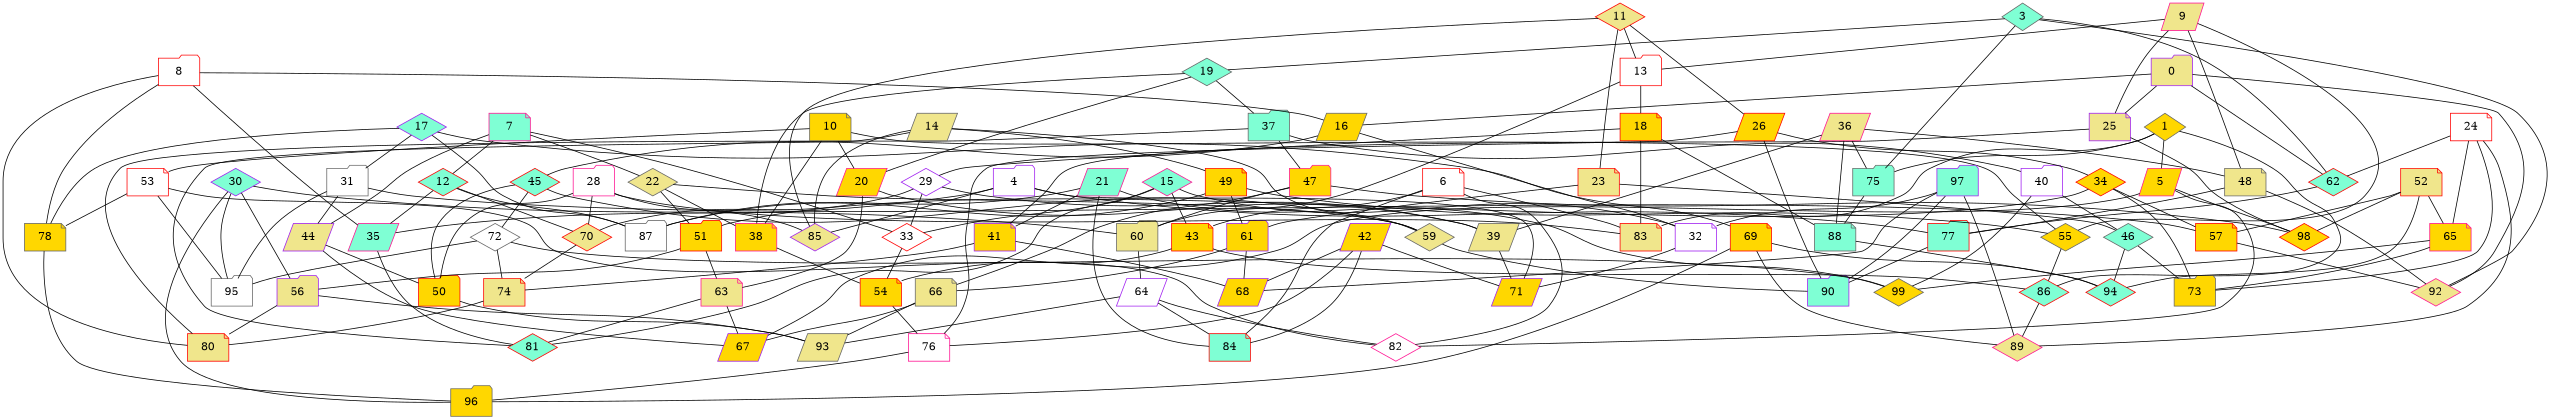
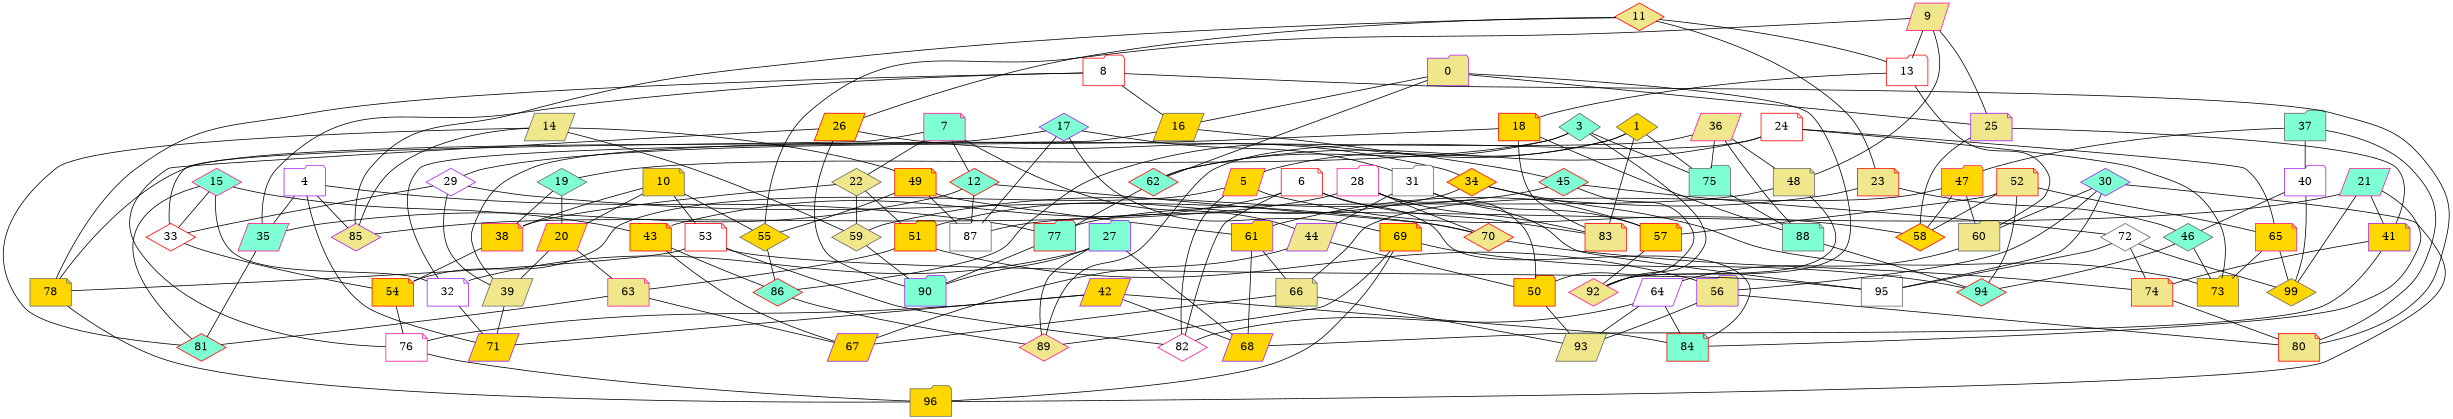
edge "19" -- "37": removed
node "97": label "97" -> "27"
node "98": label "98" -> "58"
